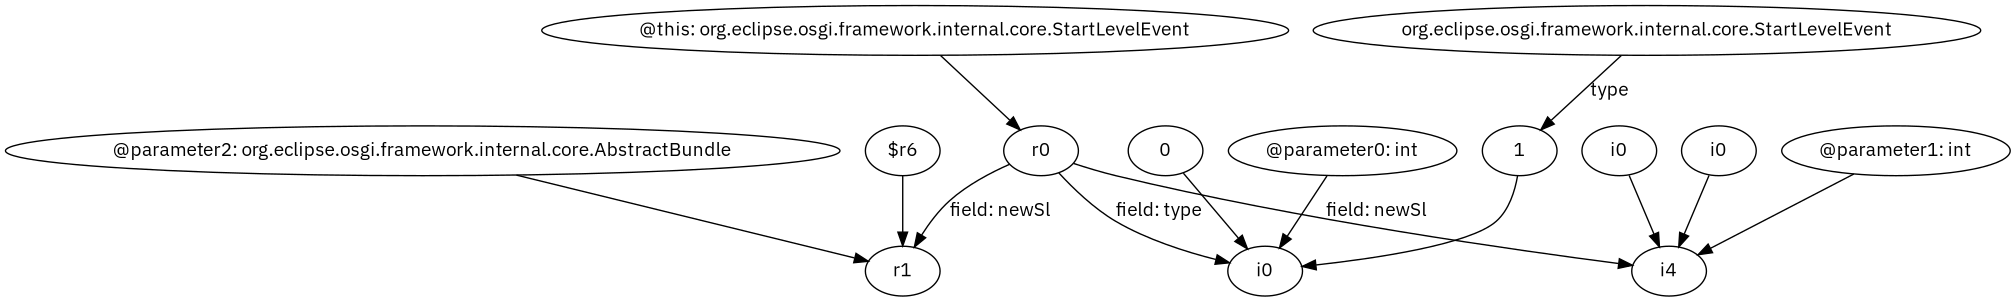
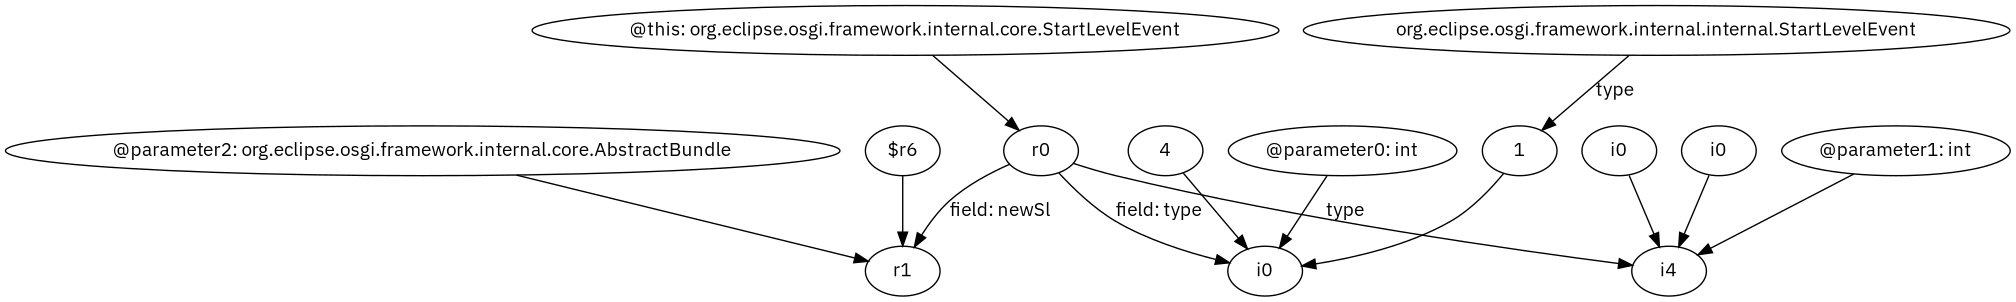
node "org.eclipse.osgi.framework.internal.core.StartLevelEvent": label "org.eclipse.osgi.framework.internal.core.StartLevelEvent" -> "org.eclipse.osgi.framework.internal.internal.StartLevelEvent"
node "0": label "0" -> "4"
edge "r0" -> "i4": label "field: newSl" -> "type"
